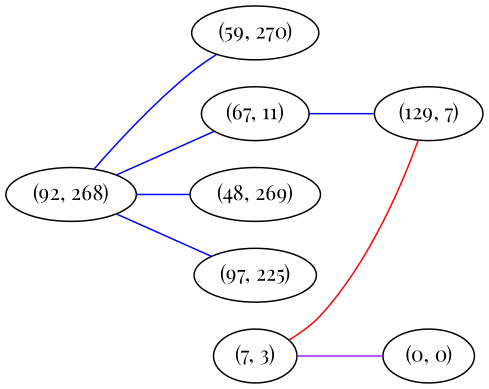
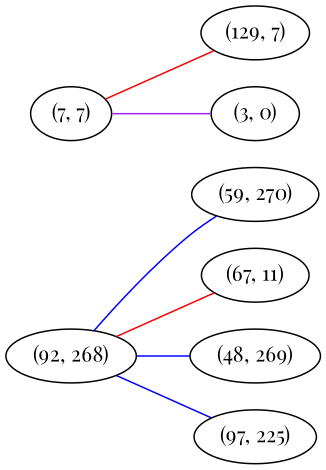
edge "(67, 11)" -- "(129, 7)": removed
edge "(67, 11)" -- "(92, 268)": color blue -> red
node "(7, 3)": label "(7, 3)" -> "(7, 7)"
node "(0, 0)": label "(0, 0)" -> "(3, 0)"
